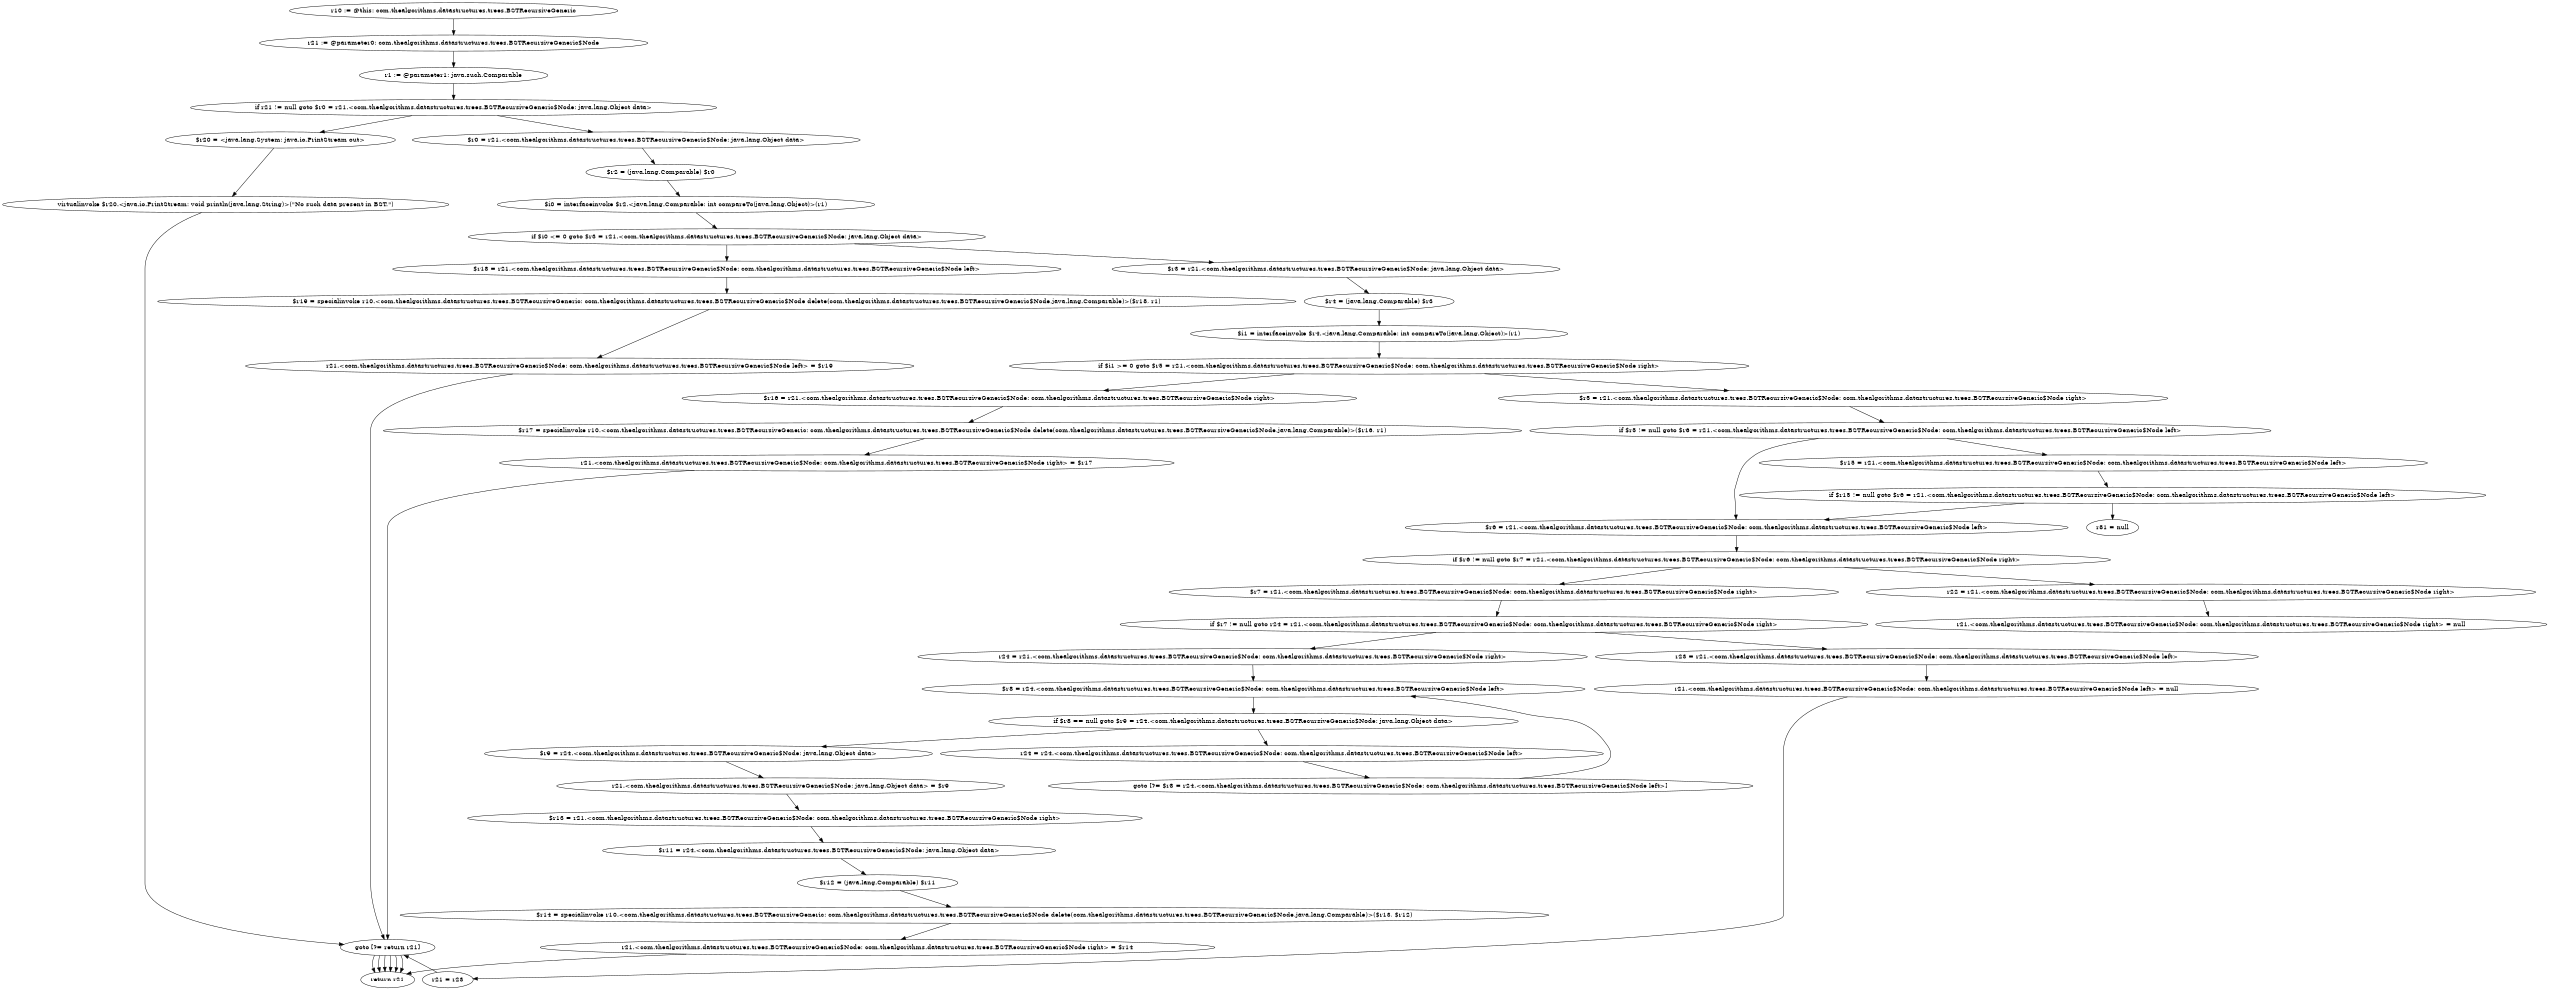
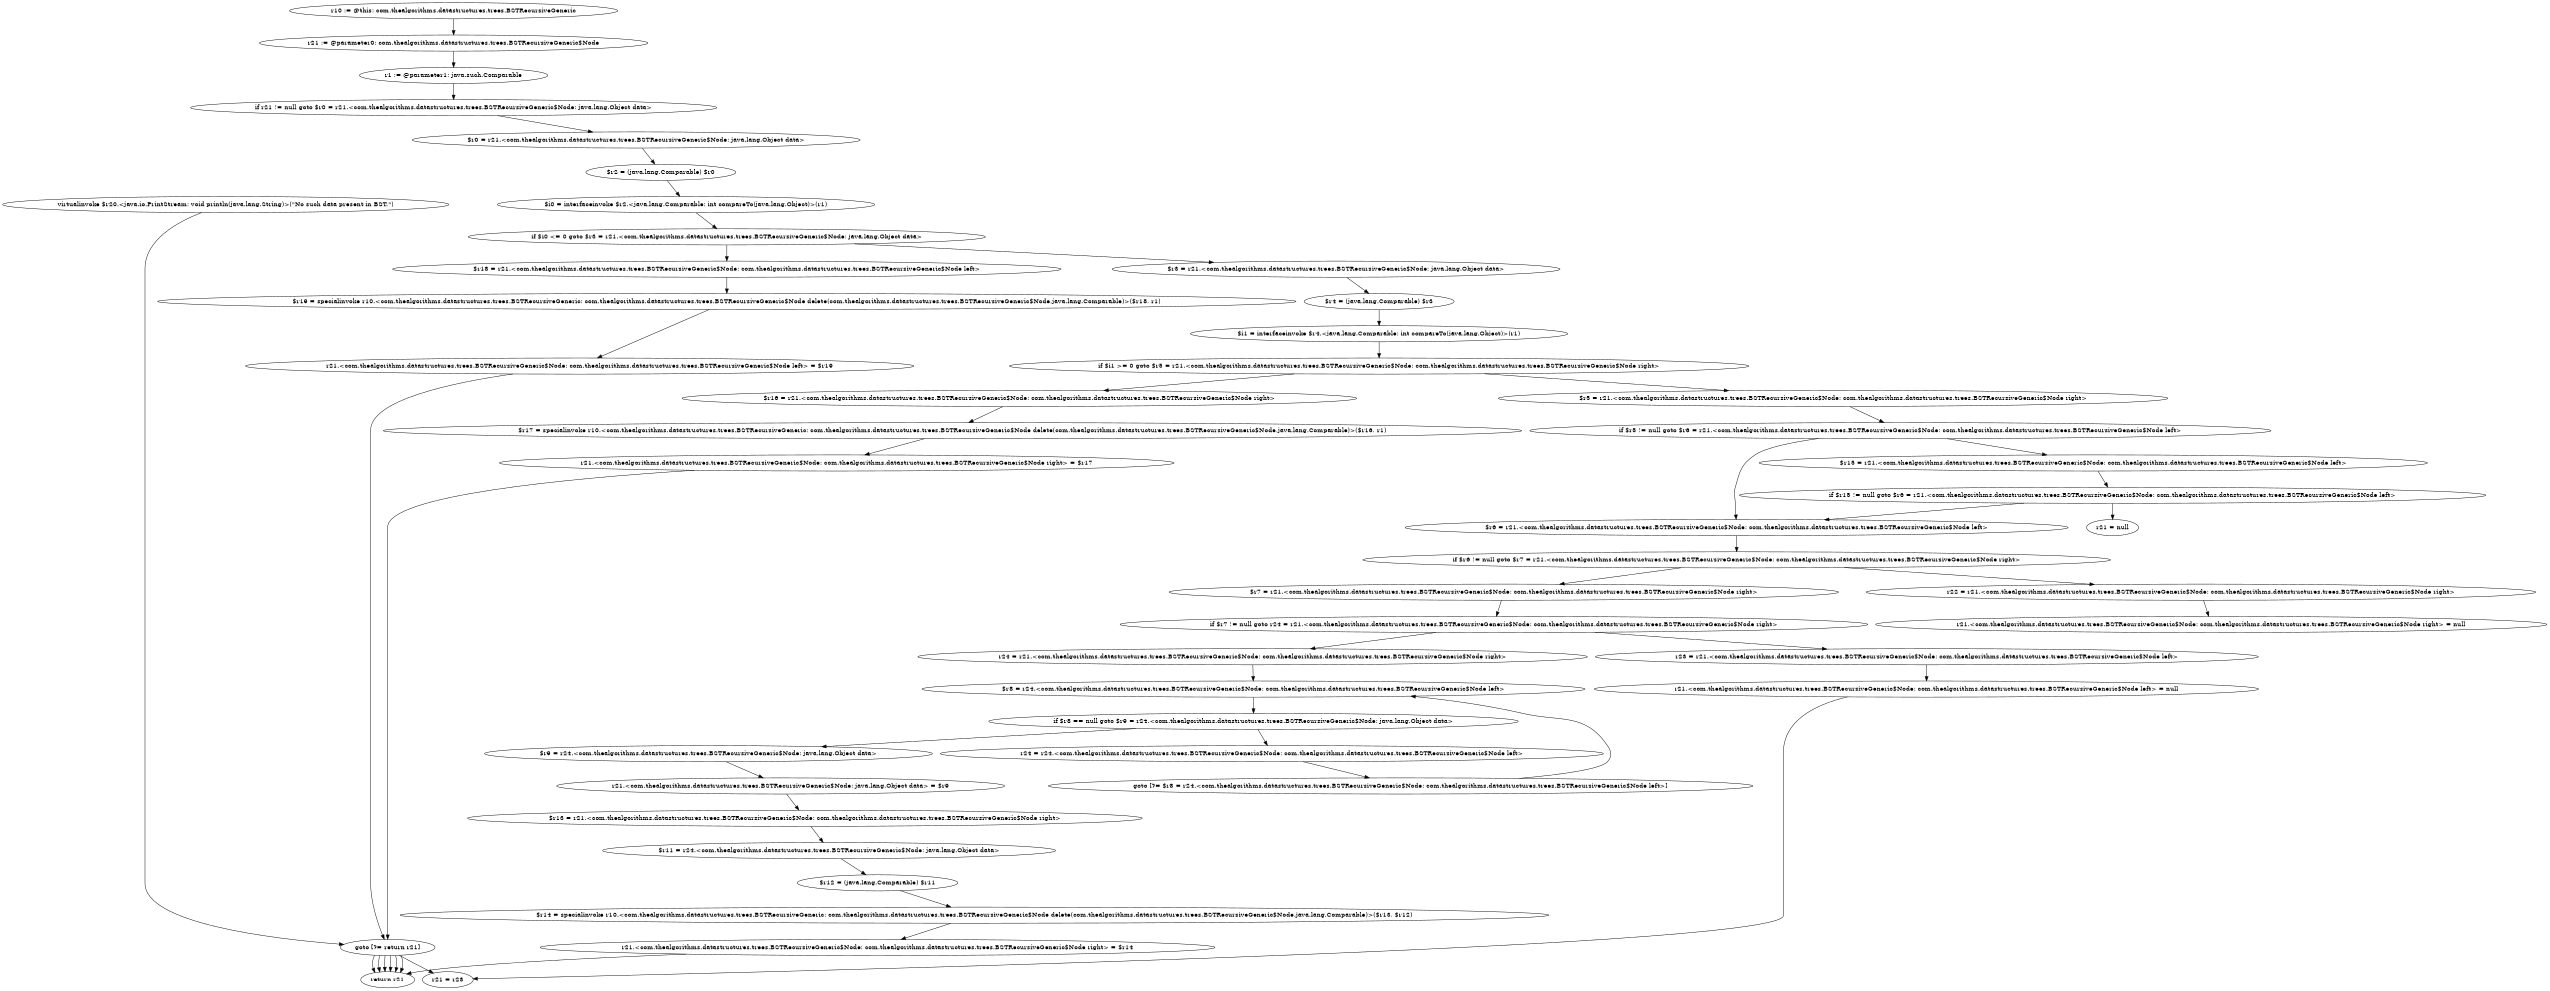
node "$r20 = <java.lang.System: java.io.PrintStream out>": removed
node "r81 = null": label "r81 = null" -> "r21 = null"
edge "r21 = r23" -> "goto [?= return r21]": reversed
